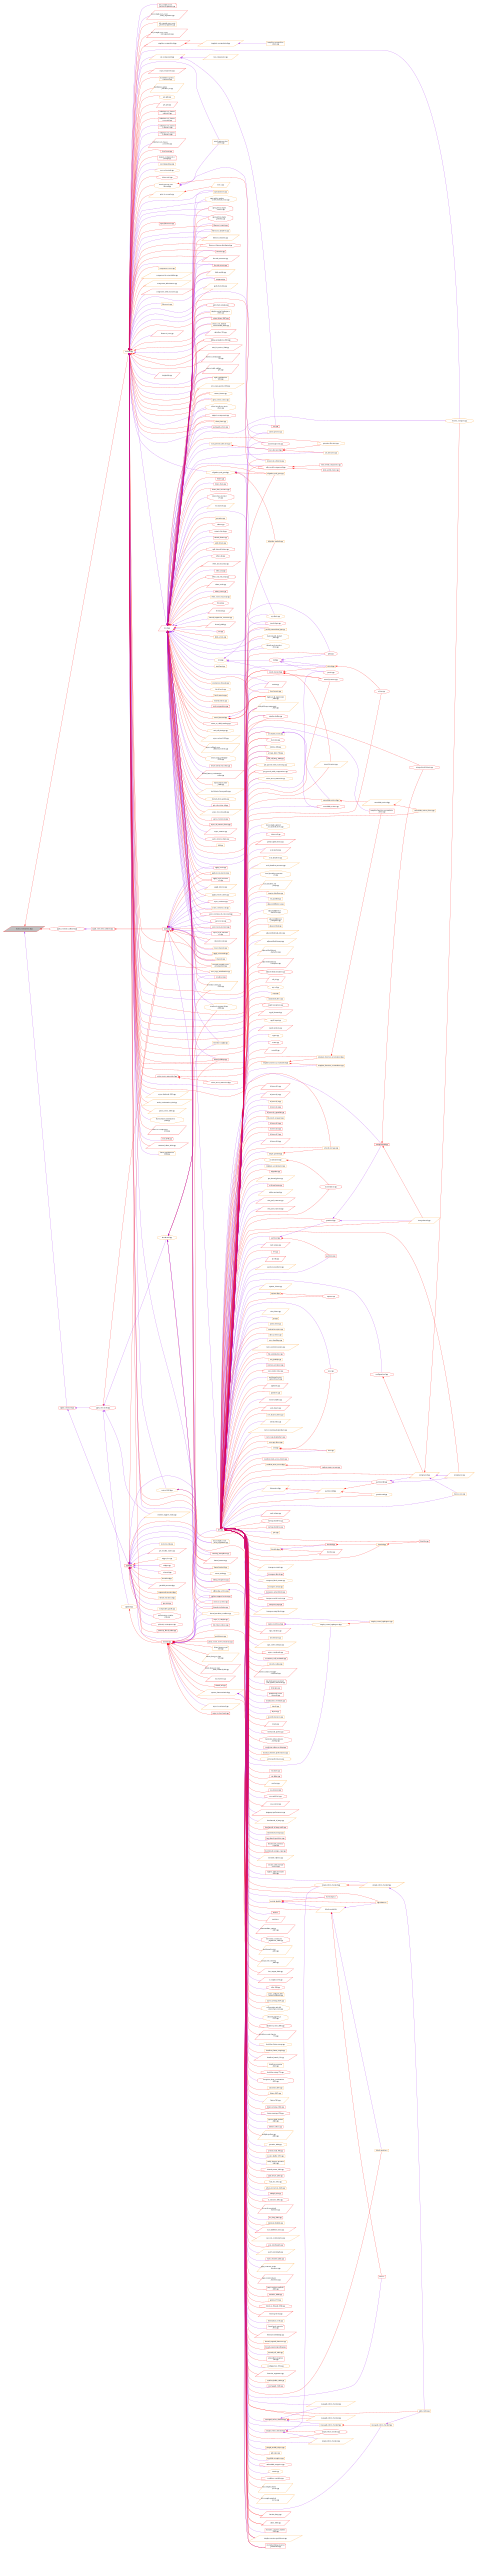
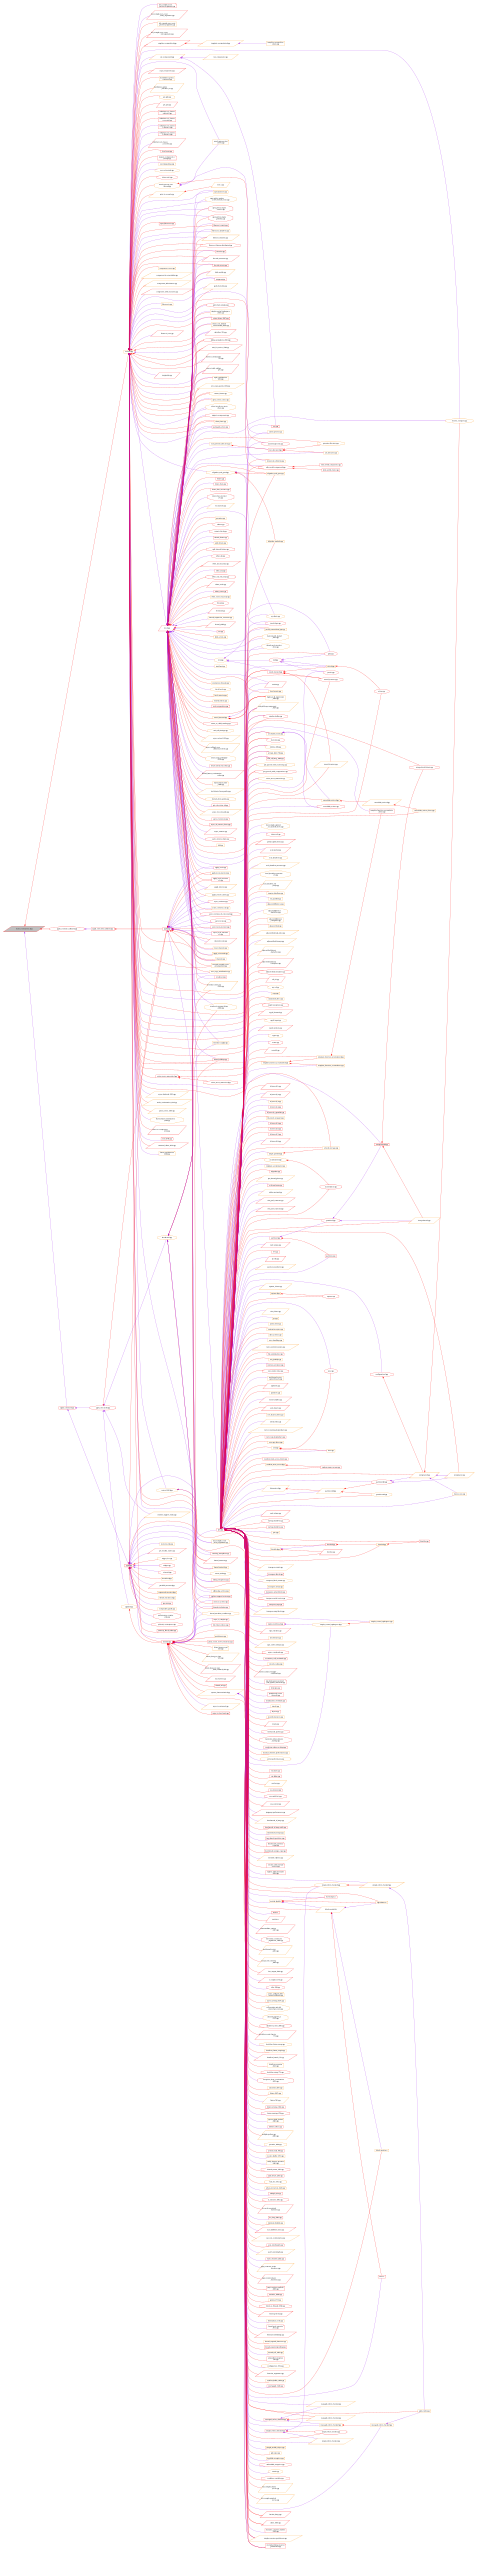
edge "fractals_struct.cpp" -> "actions.hpp": color purple -> red
edge "dynamic_counters_loaded _1508.cpp" -> "addressing_service.cpp": now "dynamic_counters_loaded _1508.cpp" -> "hpx.hpp"
